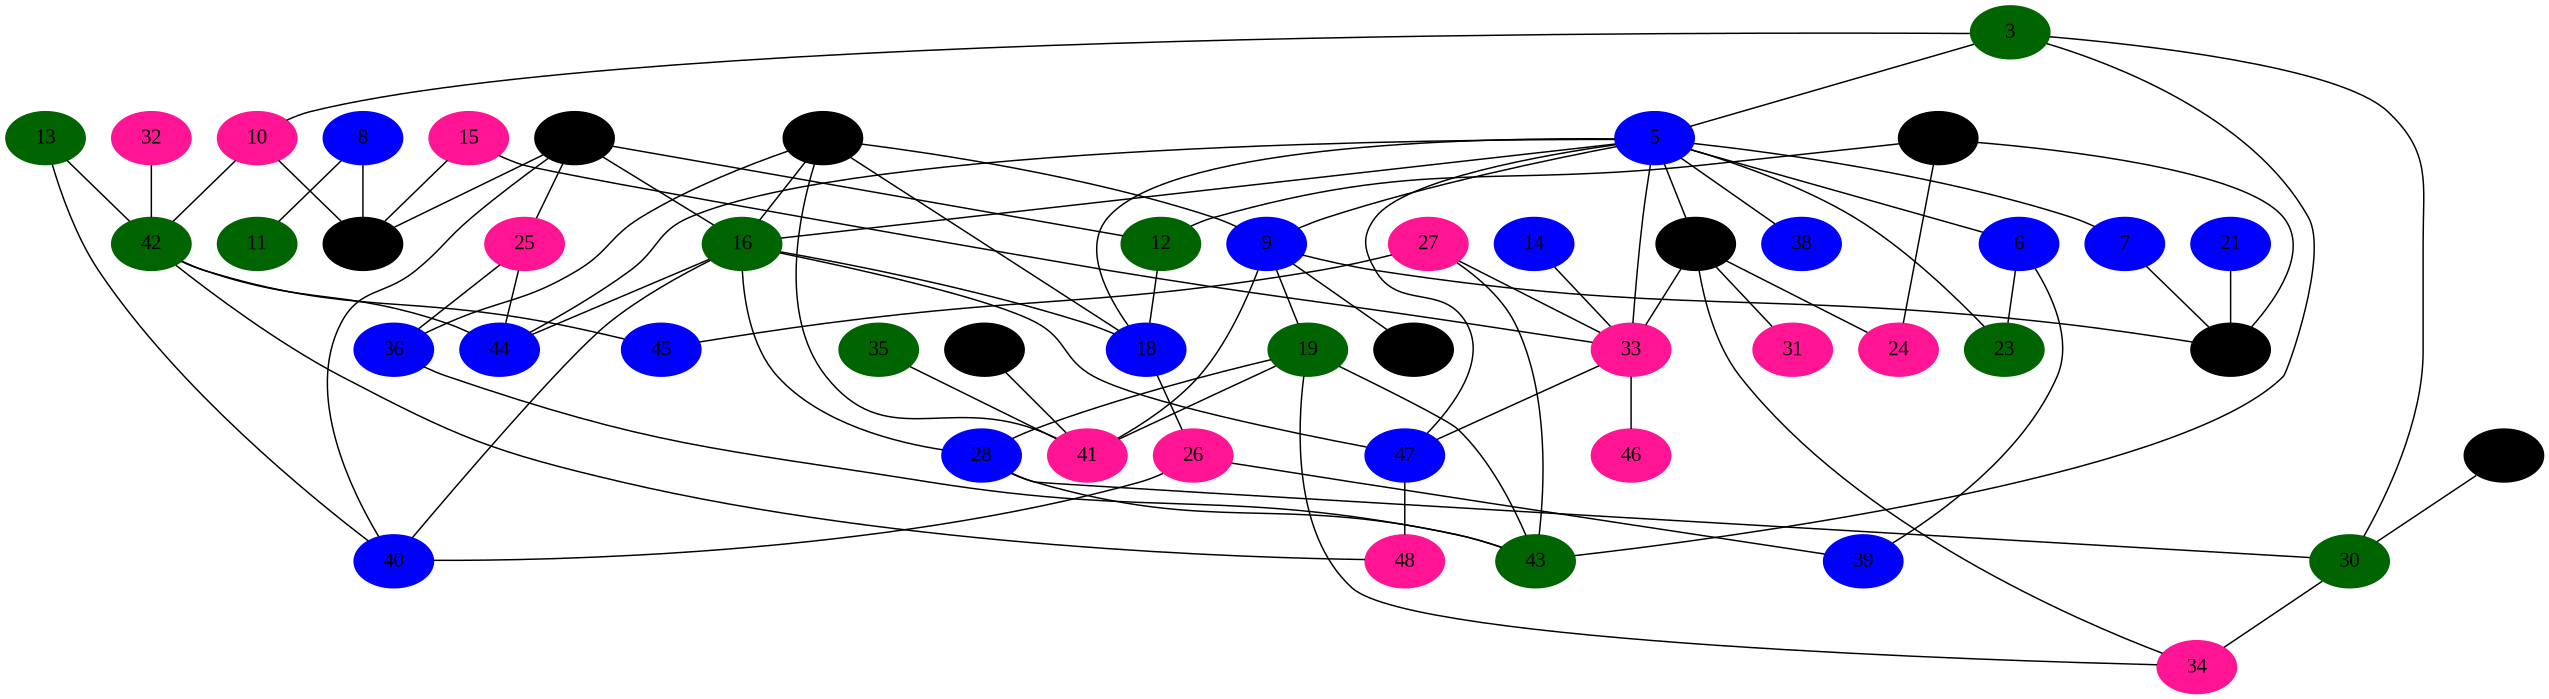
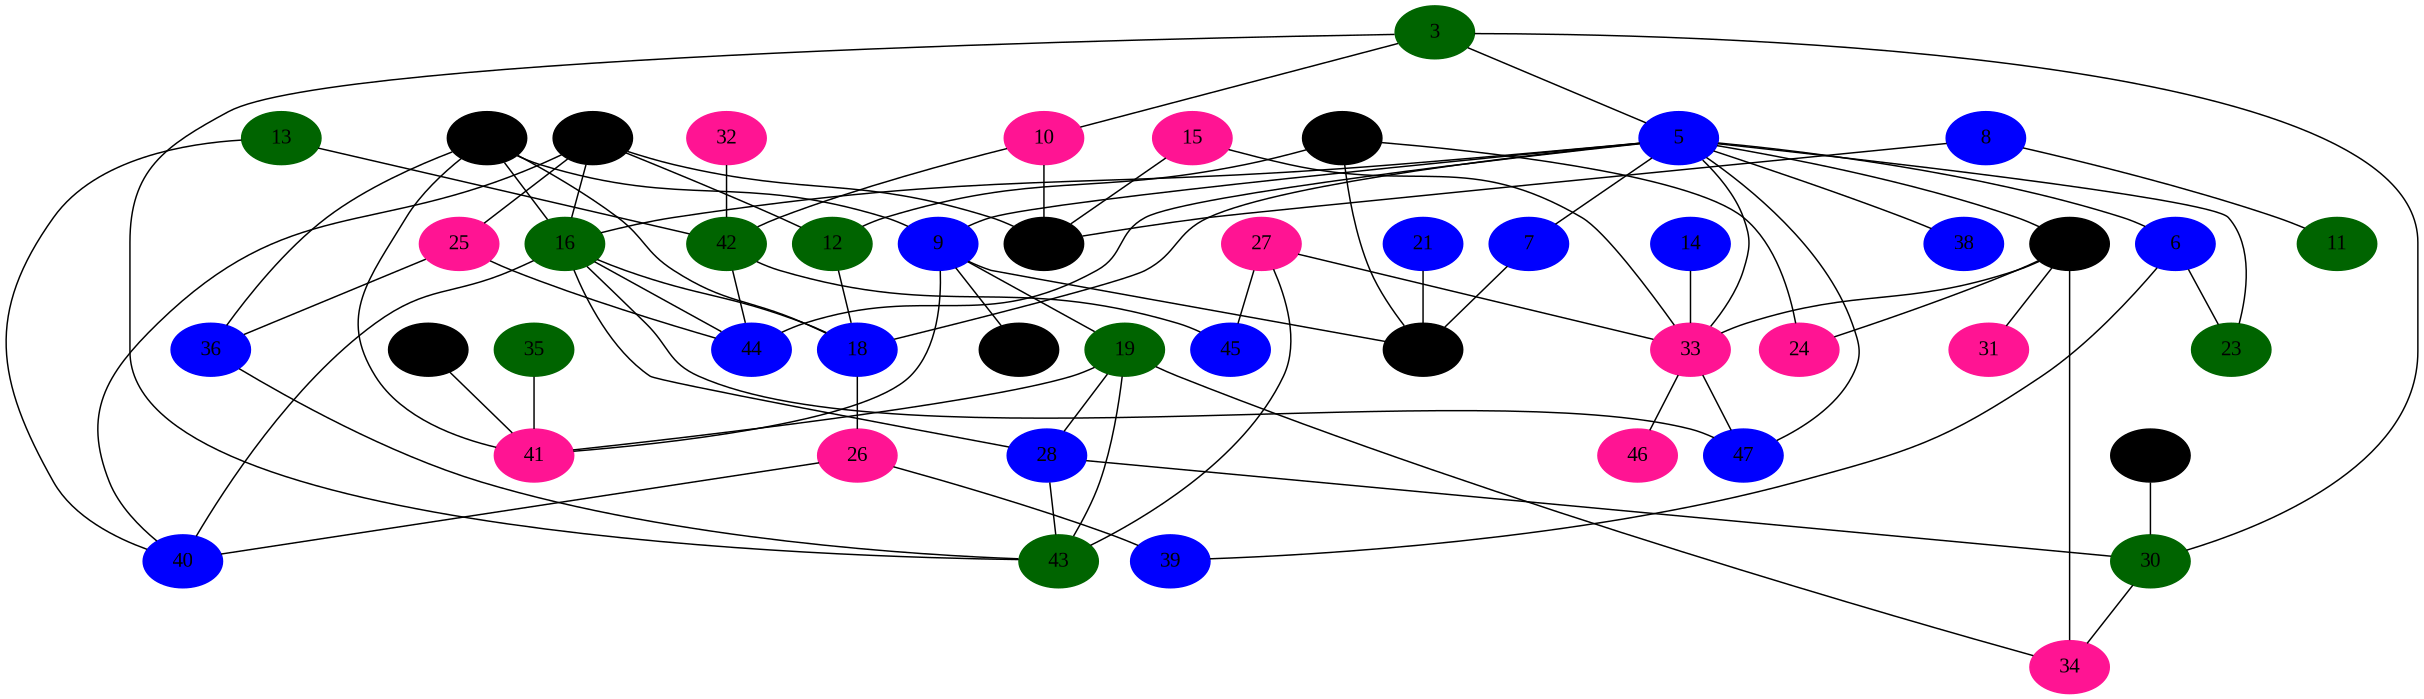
node "48": removed
